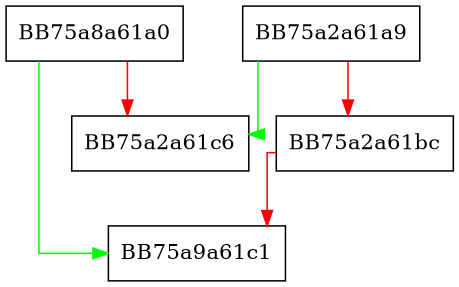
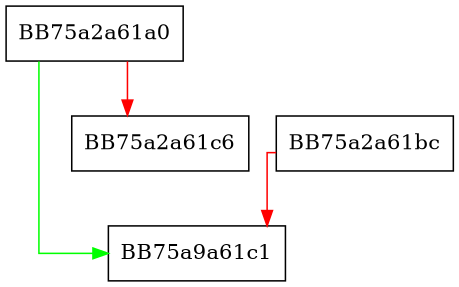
node "BB75a8a61a0": label "BB75a8a61a0" -> "BB75a2a61a0"
node "BB75a2a61a9": removed
